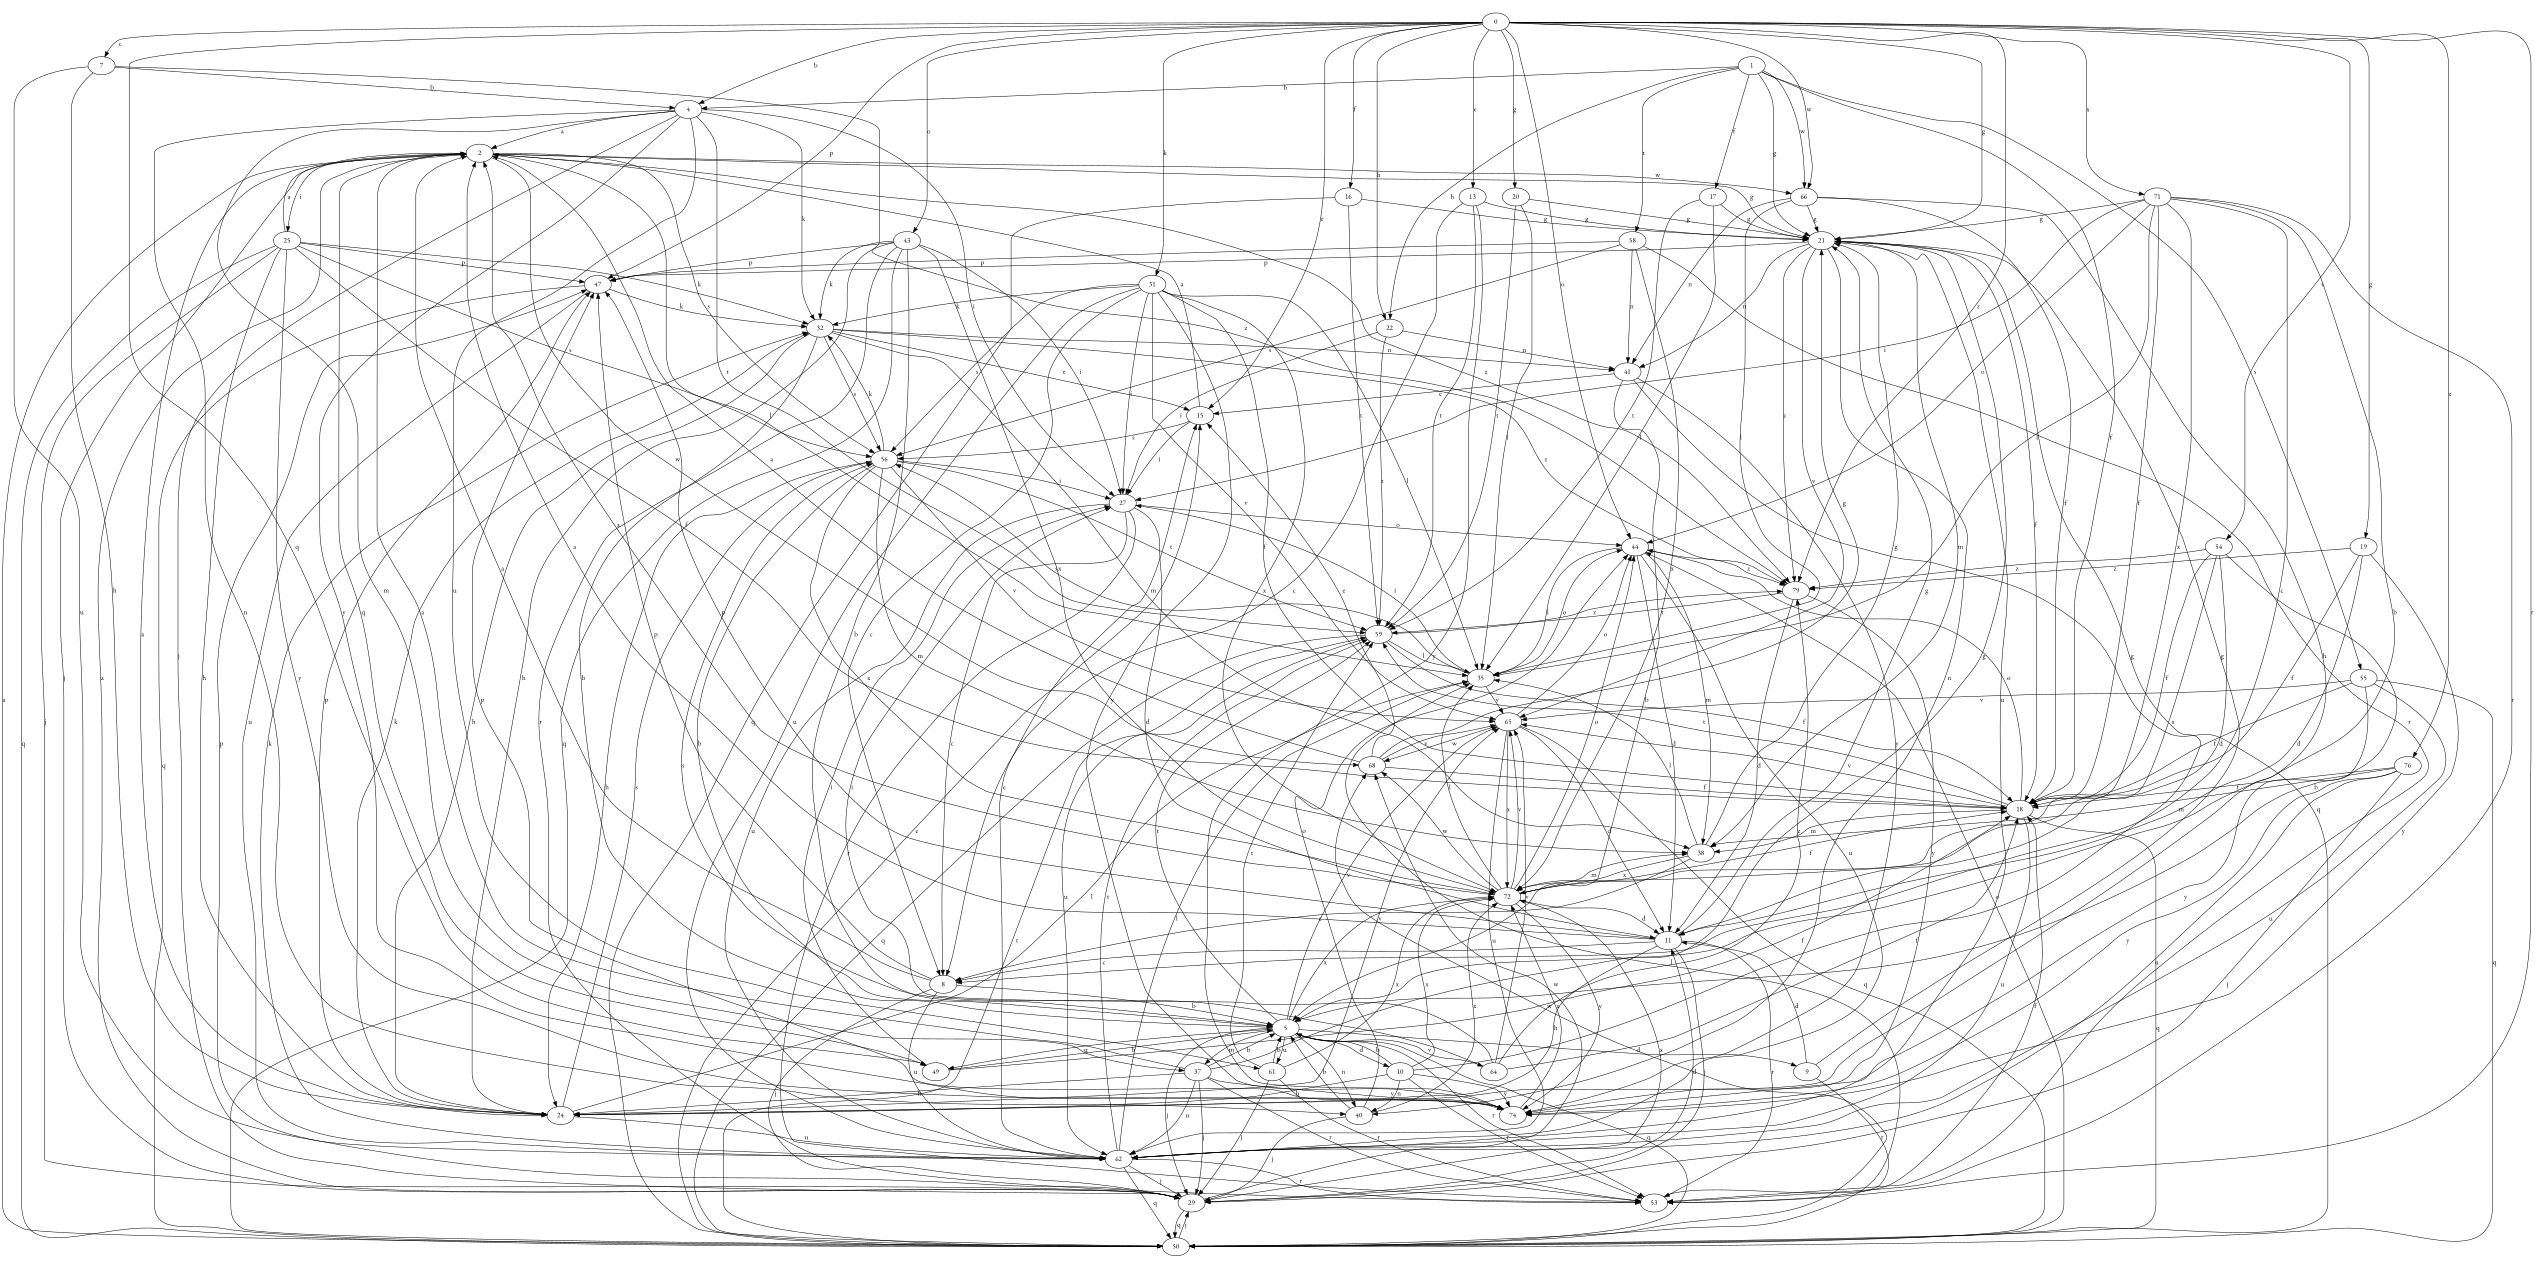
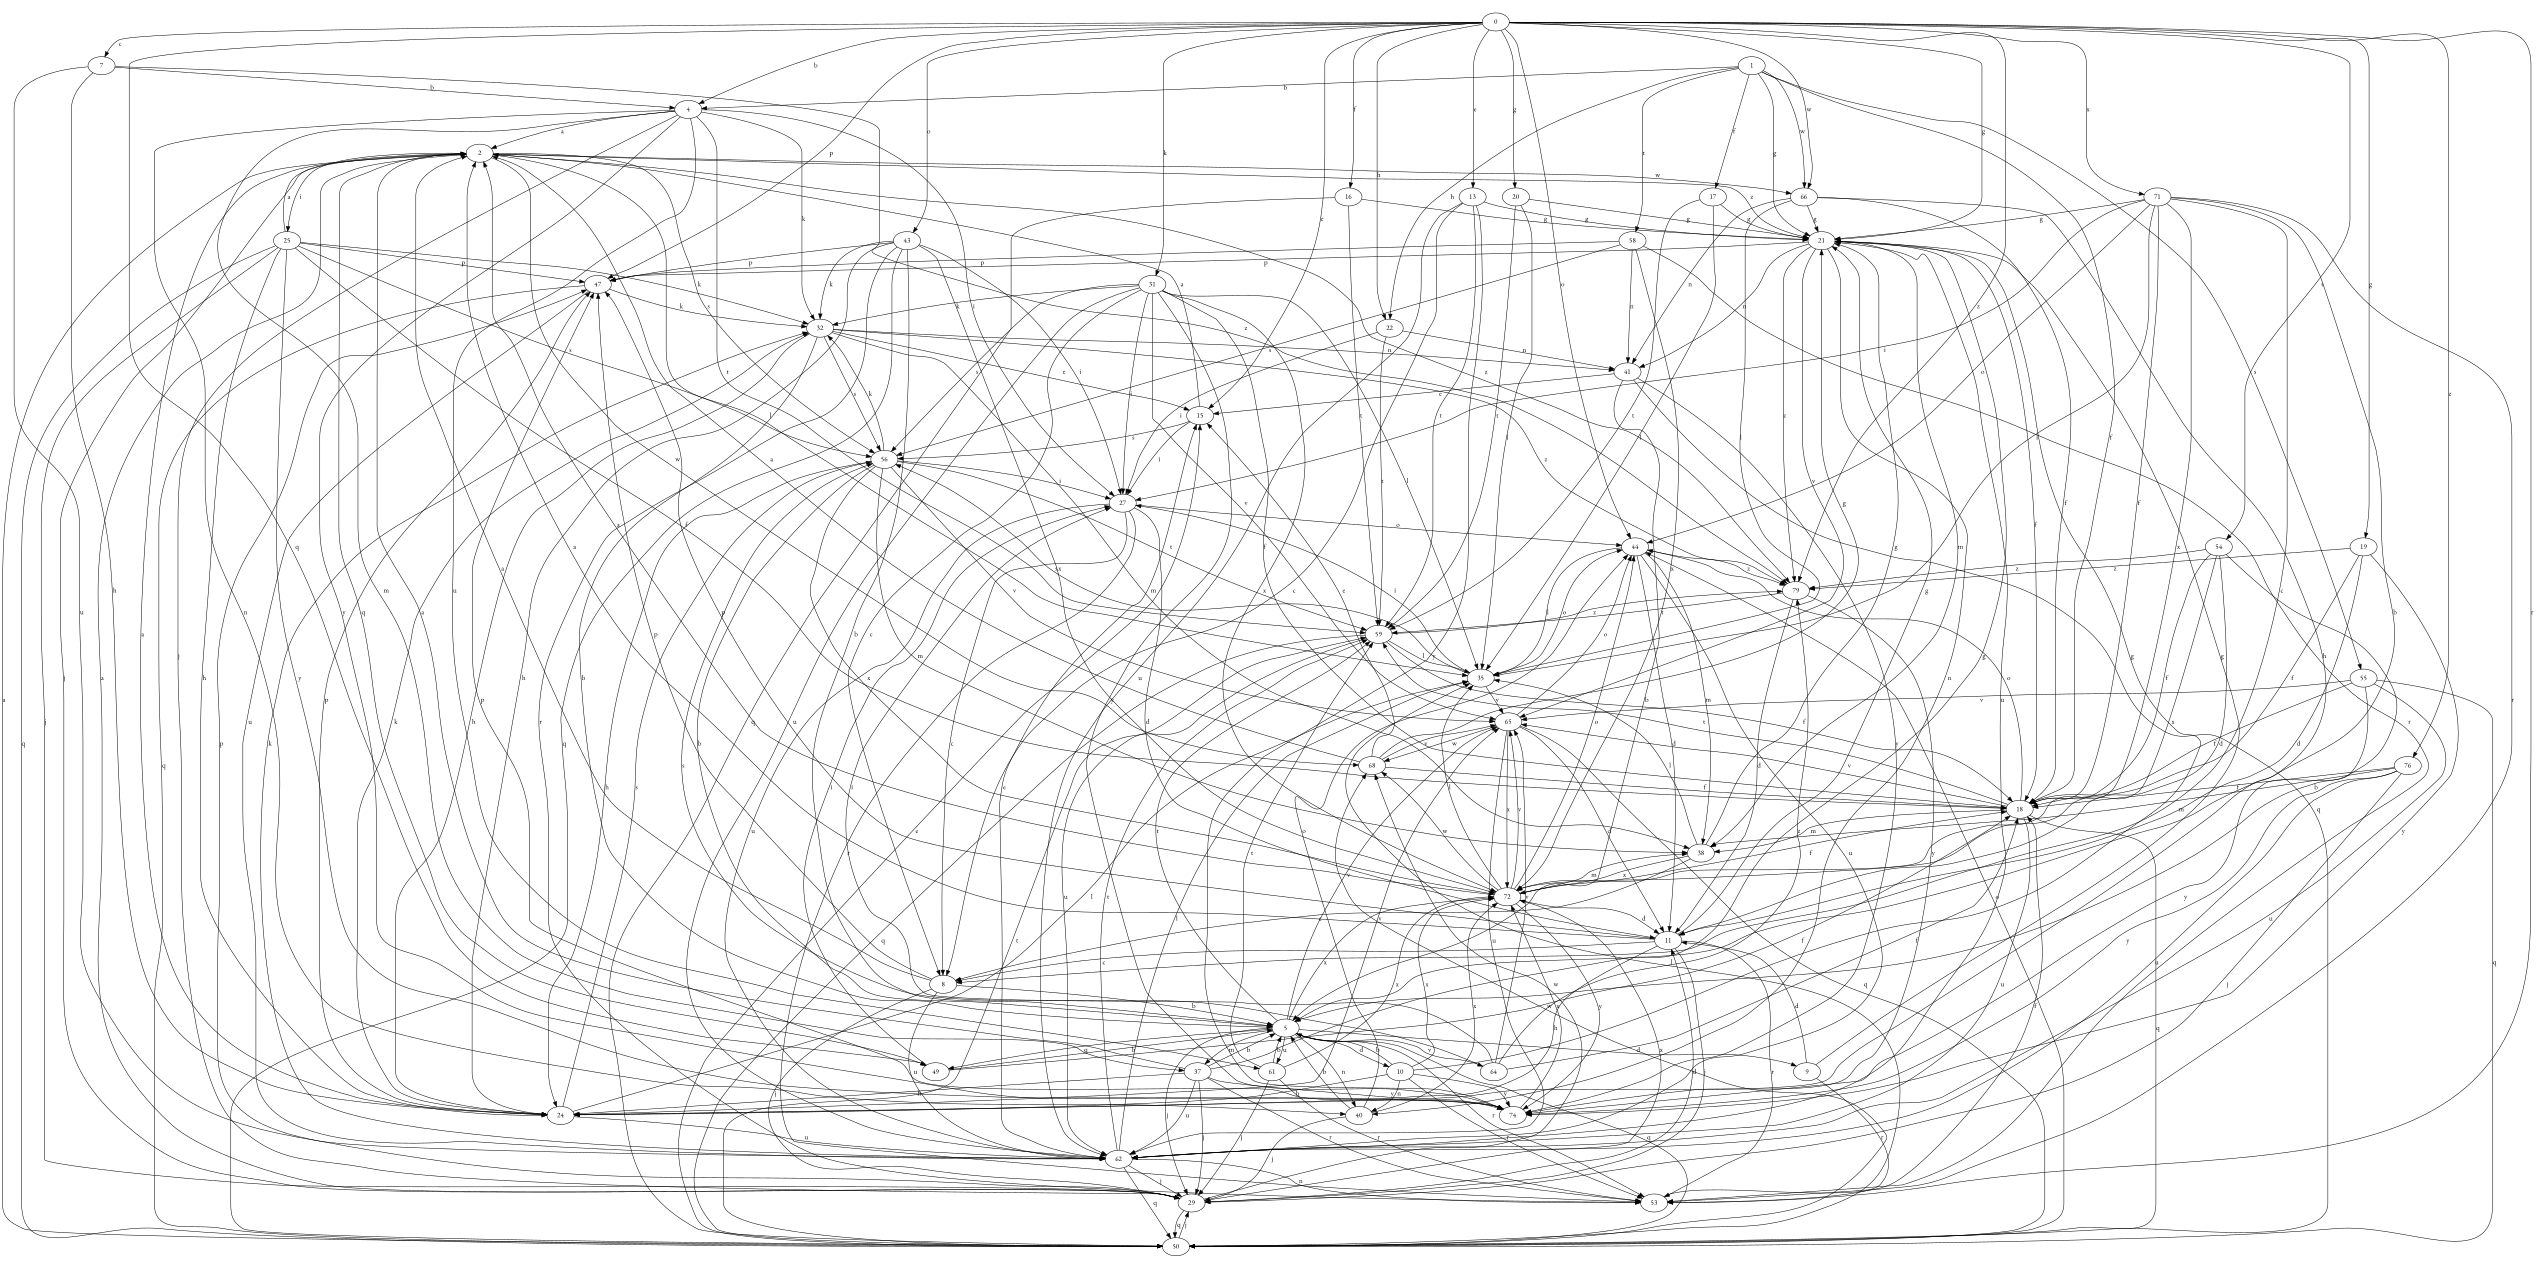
edge "2" -> "21": label "g" -> "z"
edge "13" -> "62": added, label "u"
edge "62" -> "53": label "r" -> "n"
